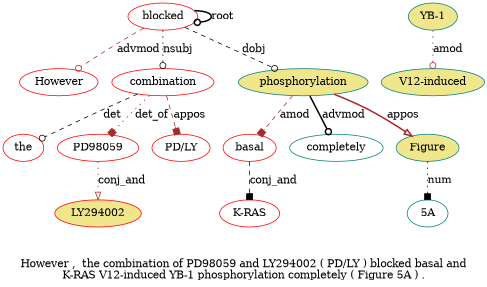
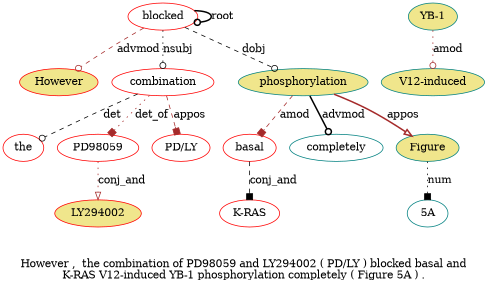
node "However": fillcolor white -> khaki
